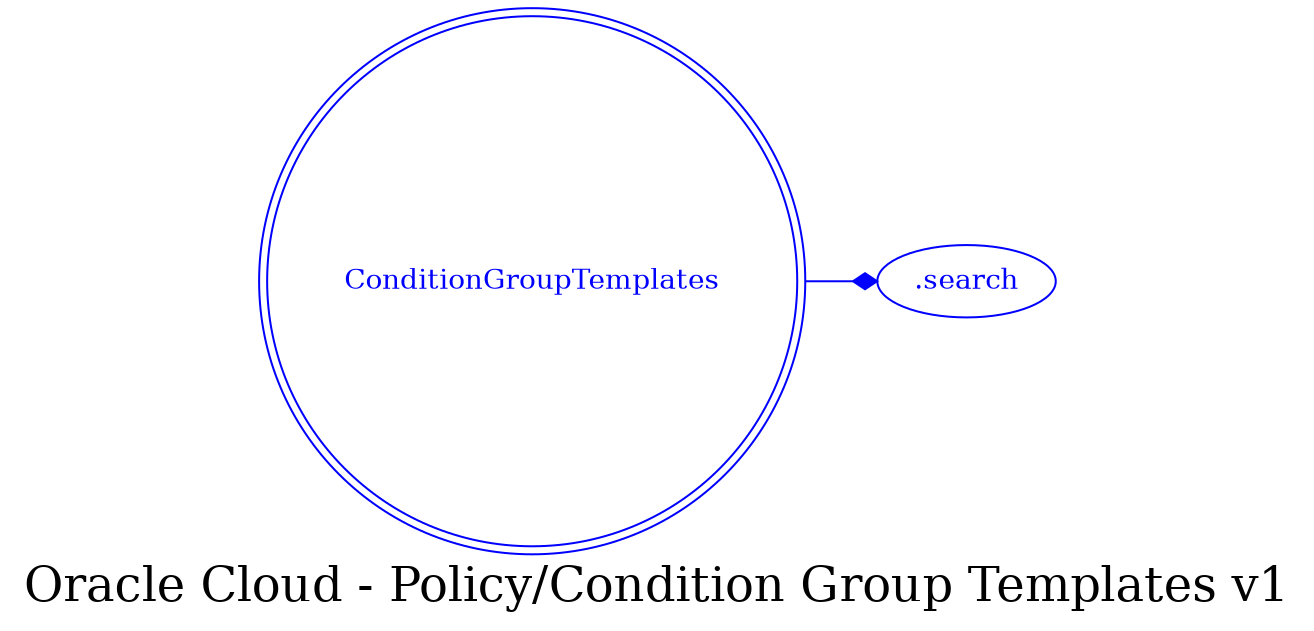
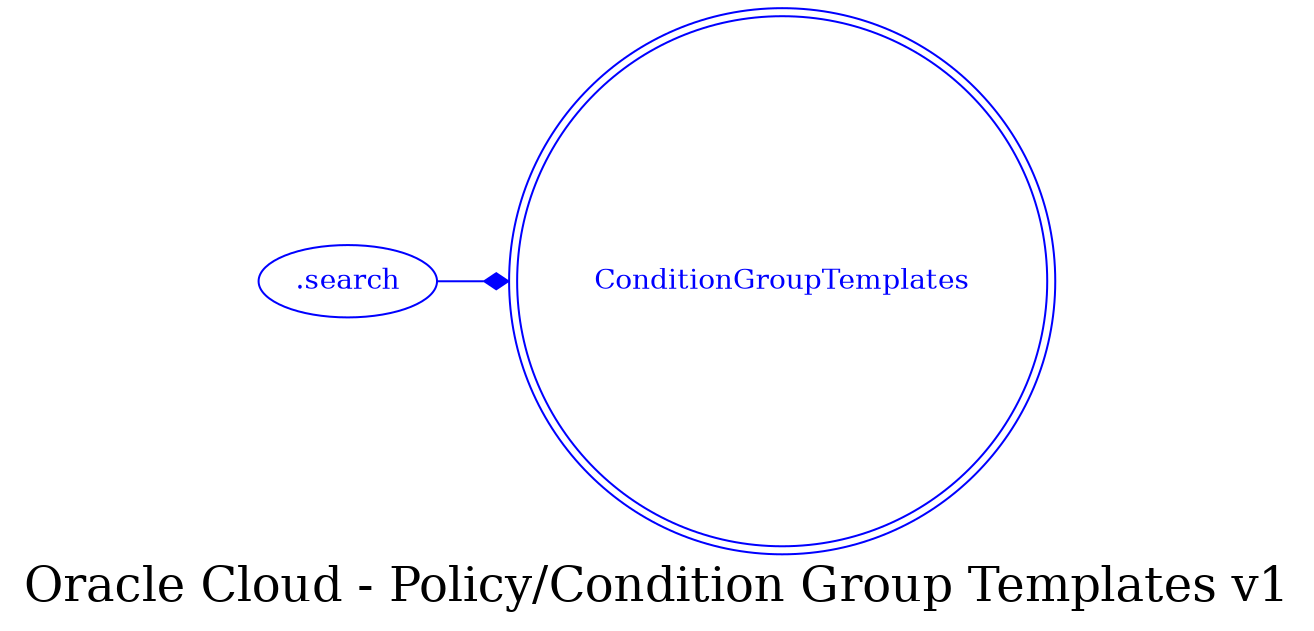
edge "ConditionGroupTemplates" -> ".search": reversed
